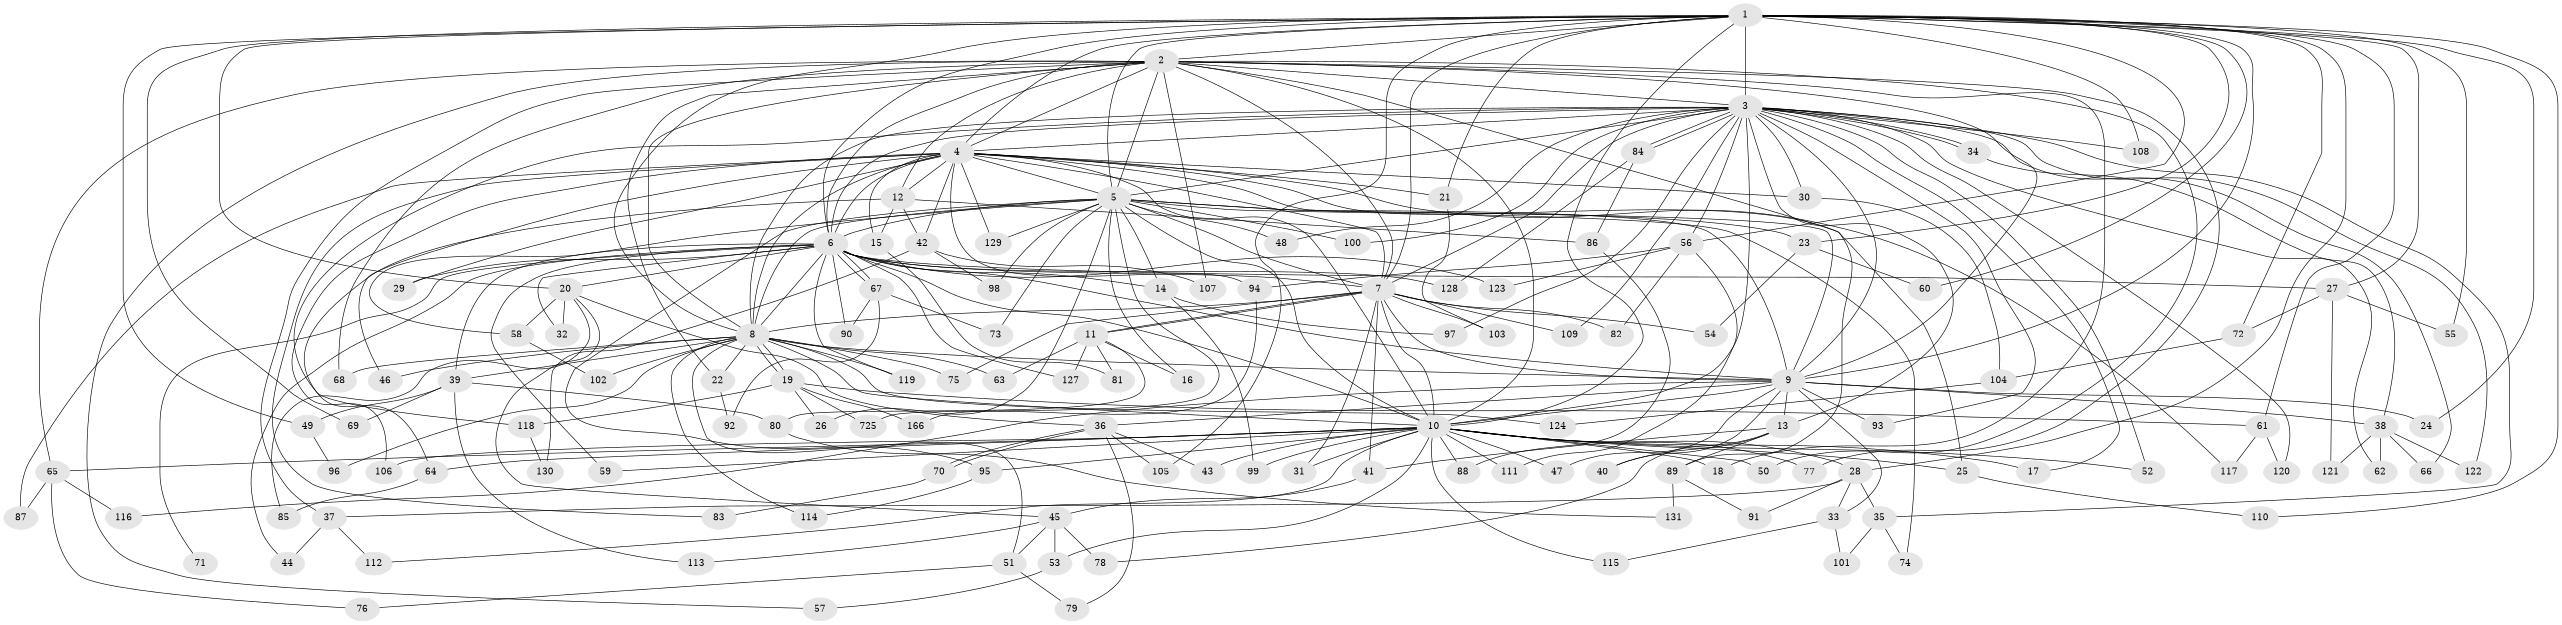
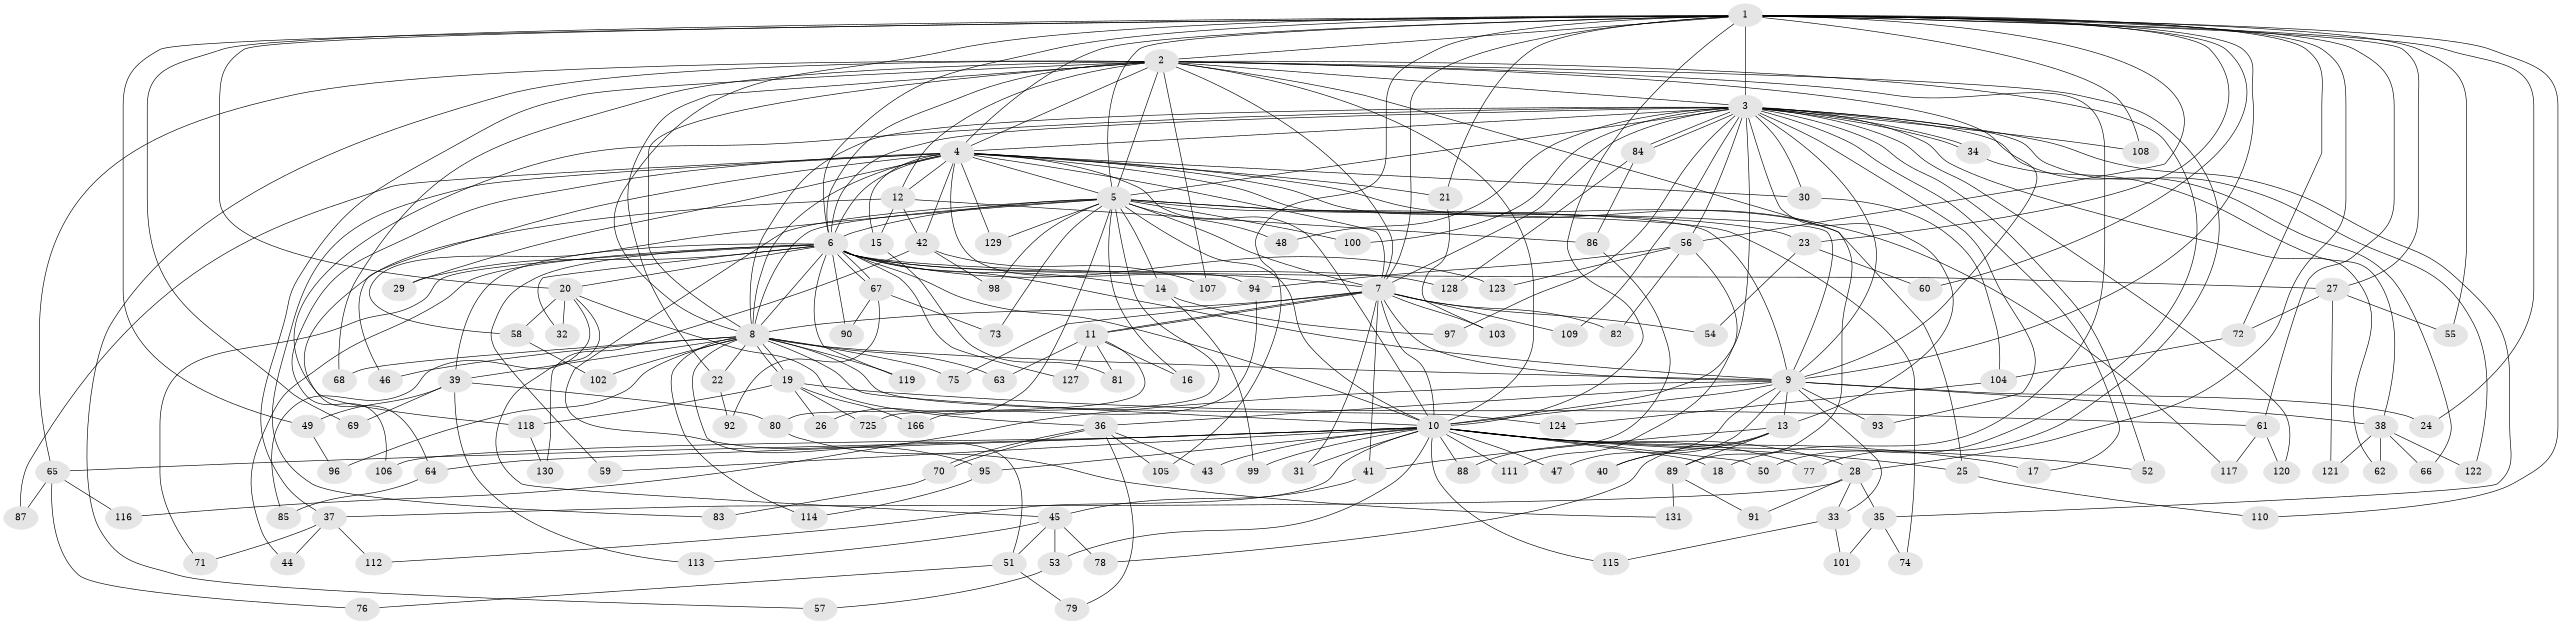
edge "37" -- "71": added
